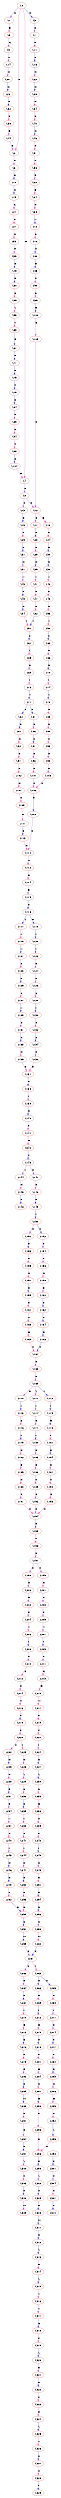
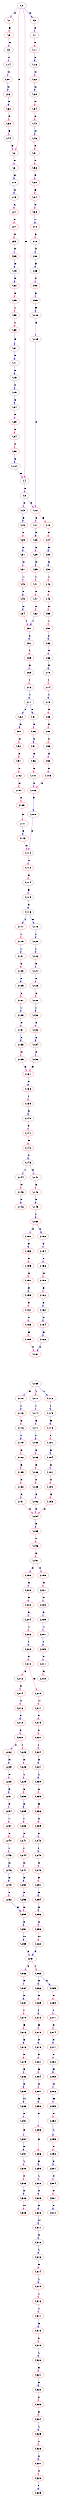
node "S342": label "S342" -> "S142"
node "S168": removed
edge "S213" -> "S215": now "S210" -> "S215"
node "S243": label "S243" -> "S443"
edge "S295" -> "S296": now "S295" -> "S298"
